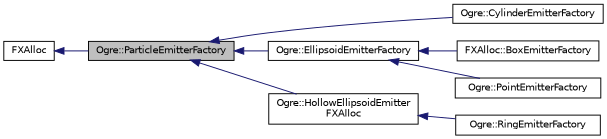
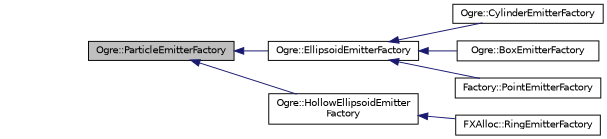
edge "Ogre::CylinderEmitterFactory" -> "Ogre::ParticleEmitterFactory": now "Ogre::CylinderEmitterFactory" -> "Ogre::EllipsoidEmitterFactory"
node "FXAlloc": removed
node "FXAlloc::BoxEmitterFactory": label "FXAlloc::BoxEmitterFactory" -> "Ogre::BoxEmitterFactory"
node "Ogre::PointEmitterFactory": label "Ogre::PointEmitterFactory" -> "Factory::PointEmitterFactory"
node "Ogre::HollowEllipsoidEmitter FXAlloc": label "Ogre::HollowEllipsoidEmitter FXAlloc" -> "Ogre::HollowEllipsoidEmitter Factory"
node "Ogre::RingEmitterFactory": label "Ogre::RingEmitterFactory" -> "FXAlloc::RingEmitterFactory"
